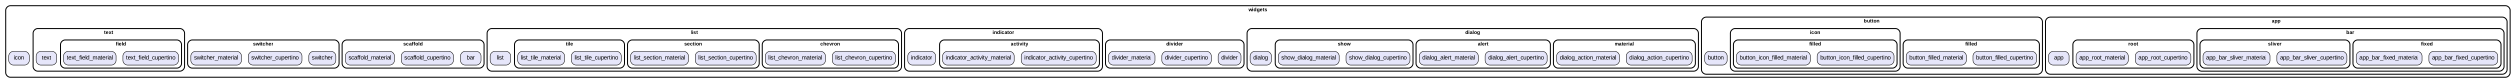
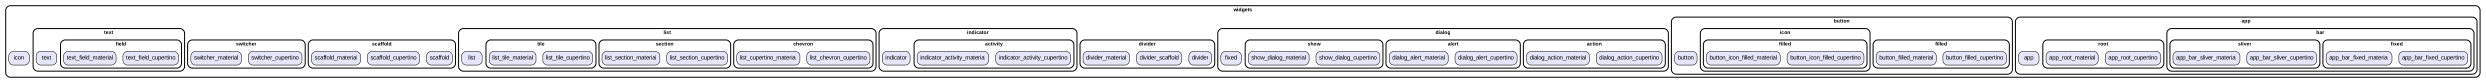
cluster "material": label "material" -> "action"
node "switcher": removed
node "bar": label "bar" -> "scaffold"
node "list_chevron_material": label "list_chevron_material" -> "list_cupertino_material"
node "divider_cupertino": label "divider_cupertino" -> "divider_scaffold"
node "dialog": label "dialog" -> "fixed"
